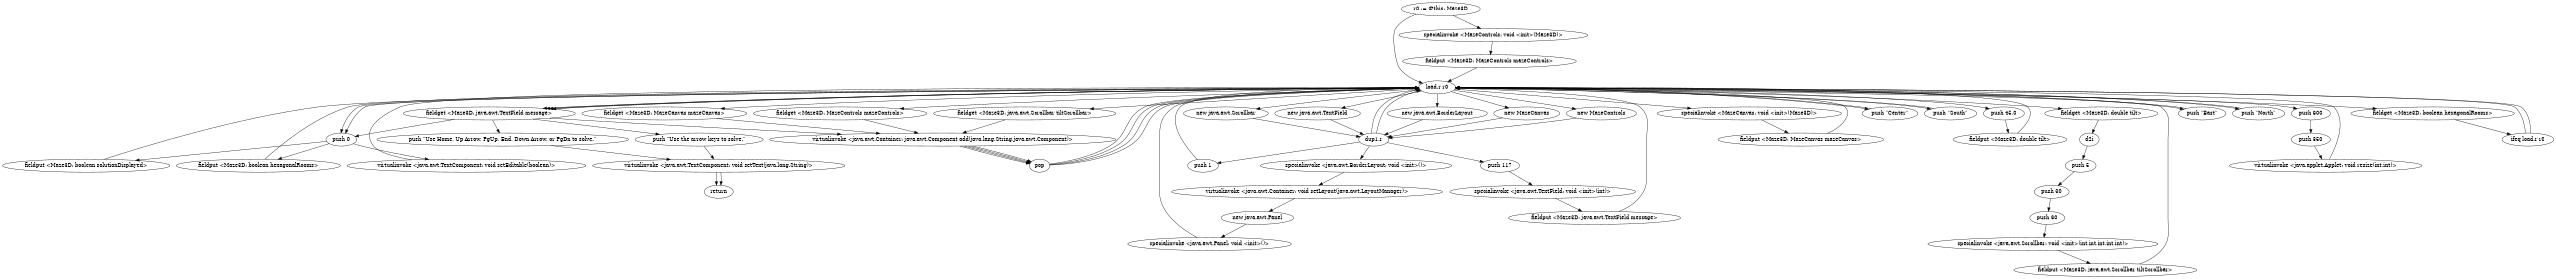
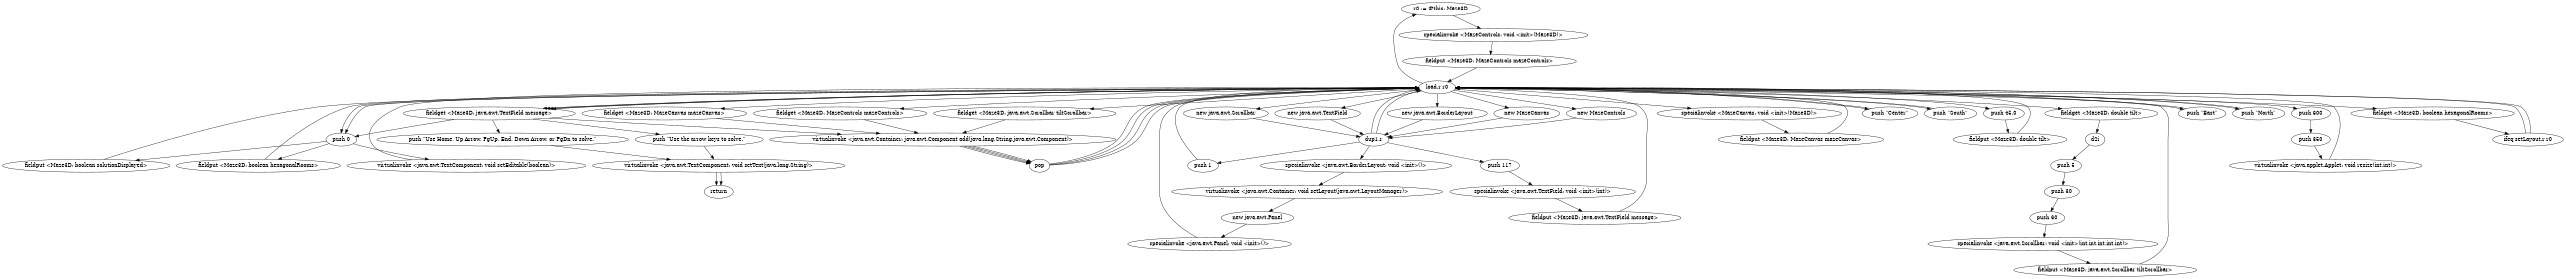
edge "r0 := @this: Maze3D" -> "load.r r0": reversed
node "ifeq load.r r0": label "ifeq load.r r0" -> "ifeq setLayout.r r0"
